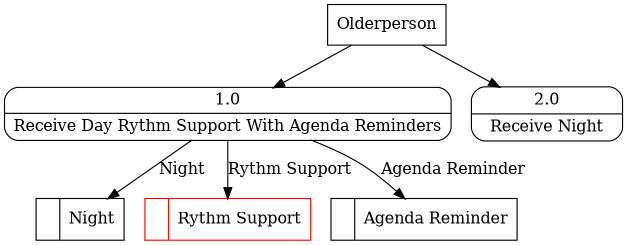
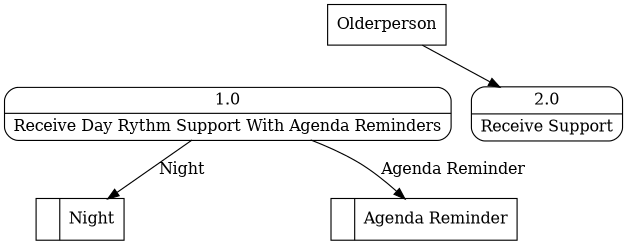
edge "Olderperson" -> "1.0": removed
node "2.0": text "Receive Night" -> "Receive Support"
node "Rythm Support": removed
